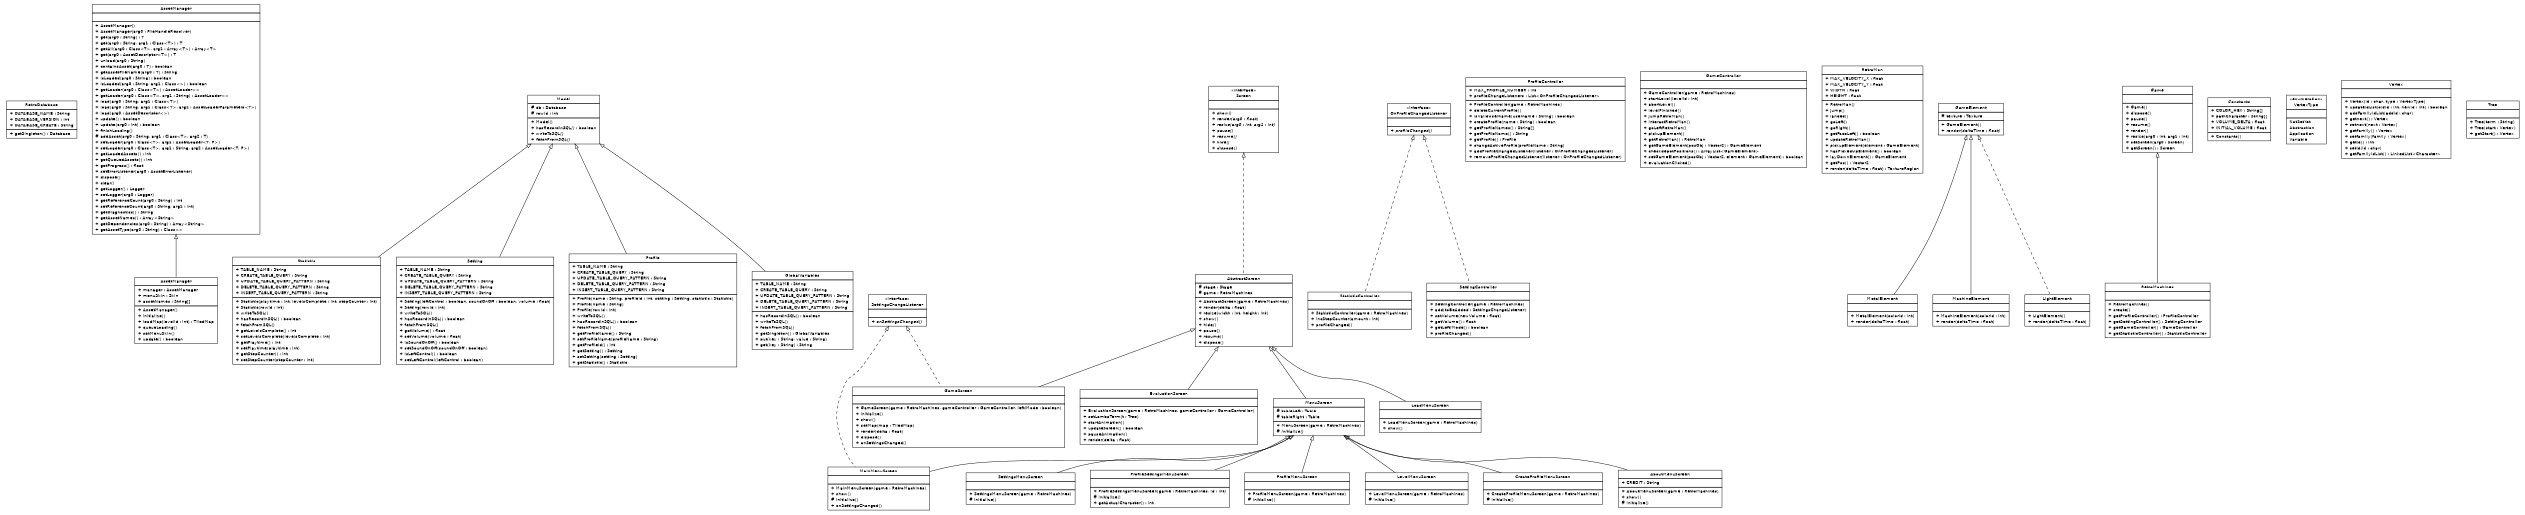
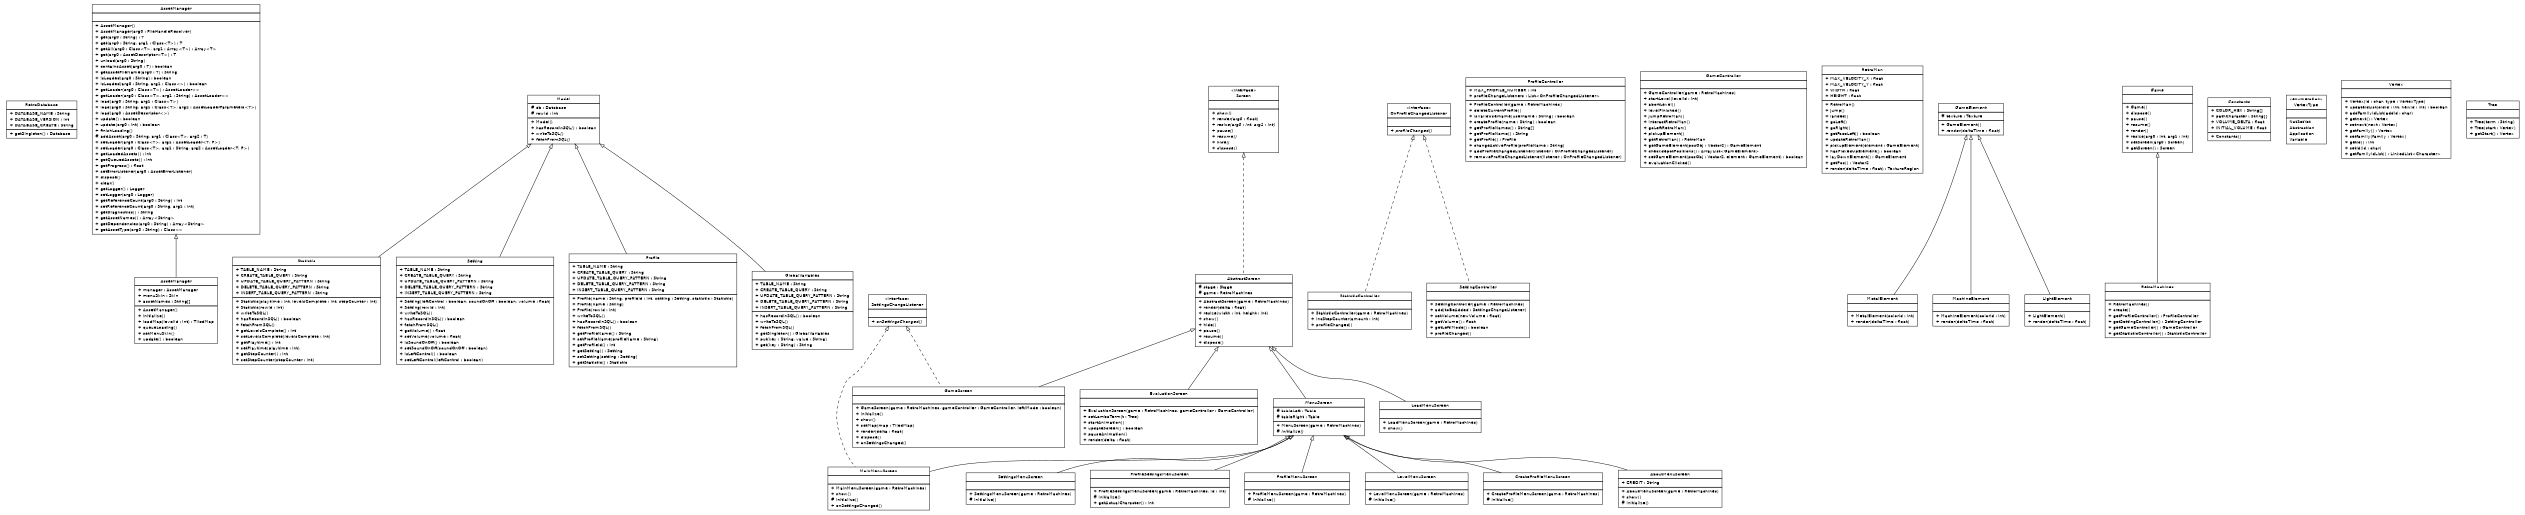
edge "LightElement" -> "GameElement": style dashed -> solid
